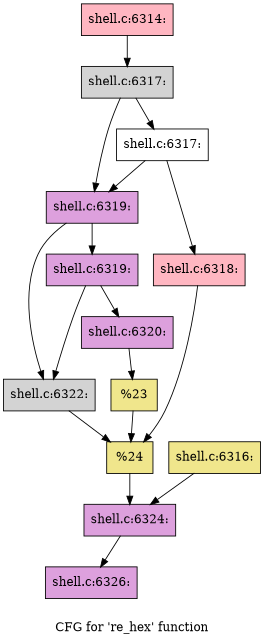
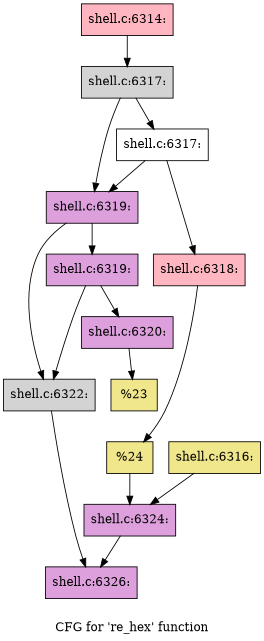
edge "%23" -> "%24": removed
edge "shell.c:6322:" -> "%24": now "shell.c:6322:" -> "shell.c:6326:"
